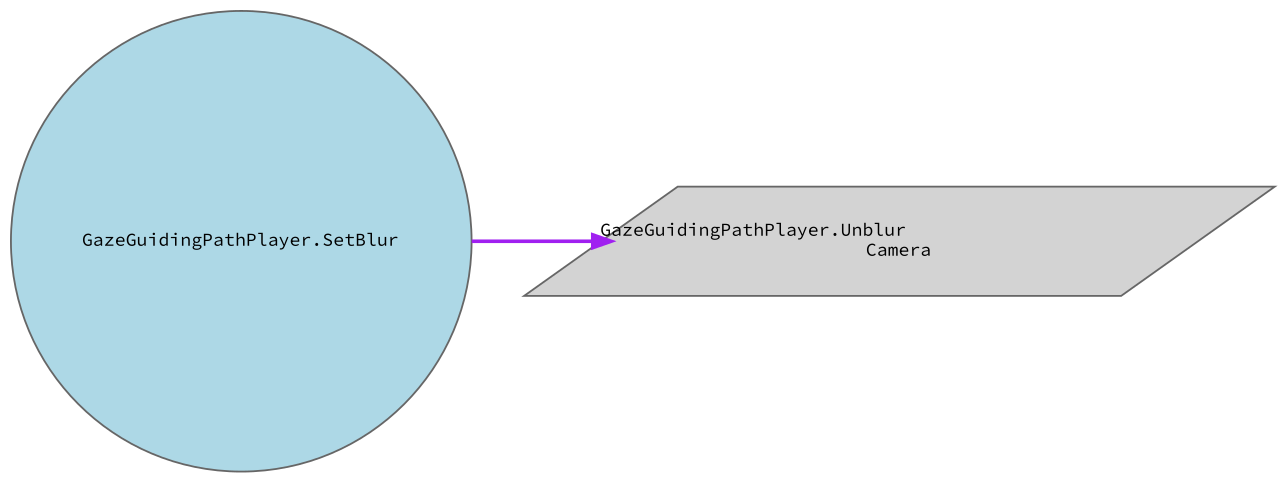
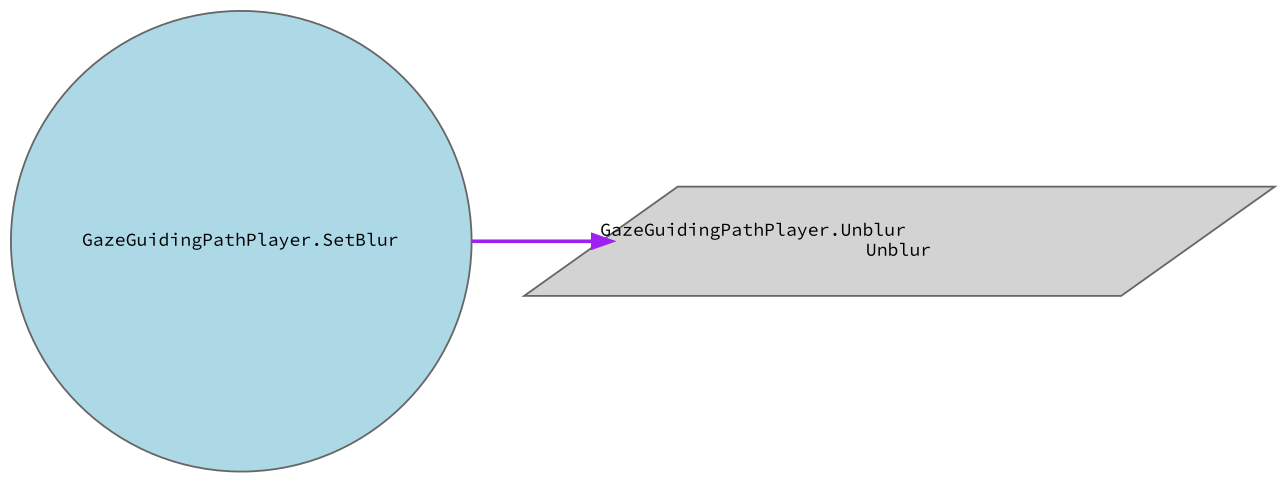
node "GazeGuidingPathPlayer.Unblur Camera": label "GazeGuidingPathPlayer.Unblur Camera" -> "GazeGuidingPathPlayer.Unblur Unblur"
